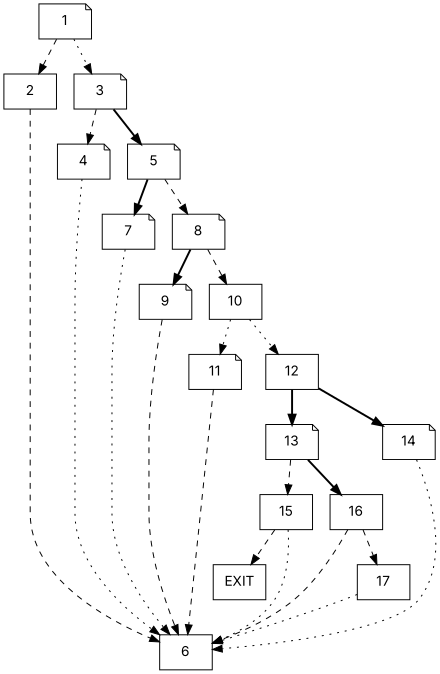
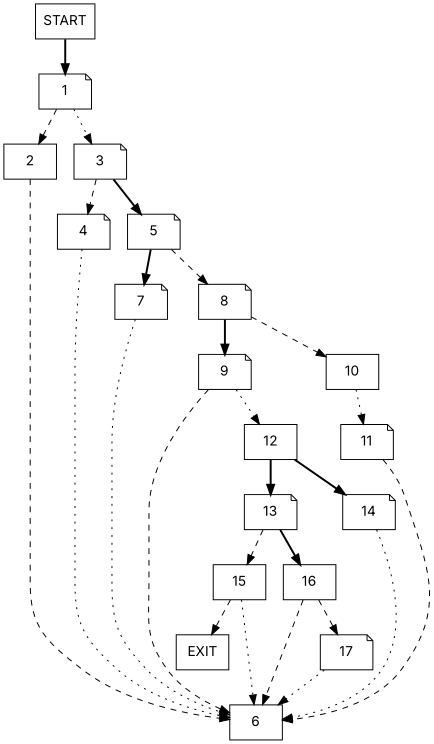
node "START": added
edge "10" -> "12": now "9" -> "12"
node "17": shape box -> note
